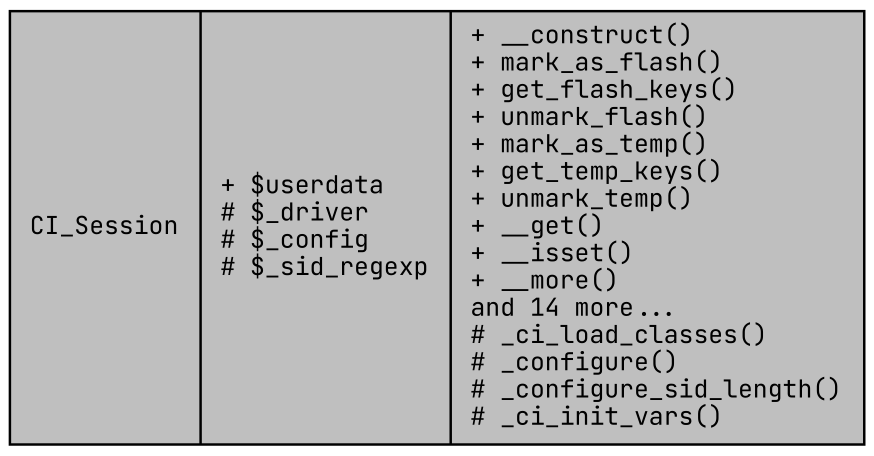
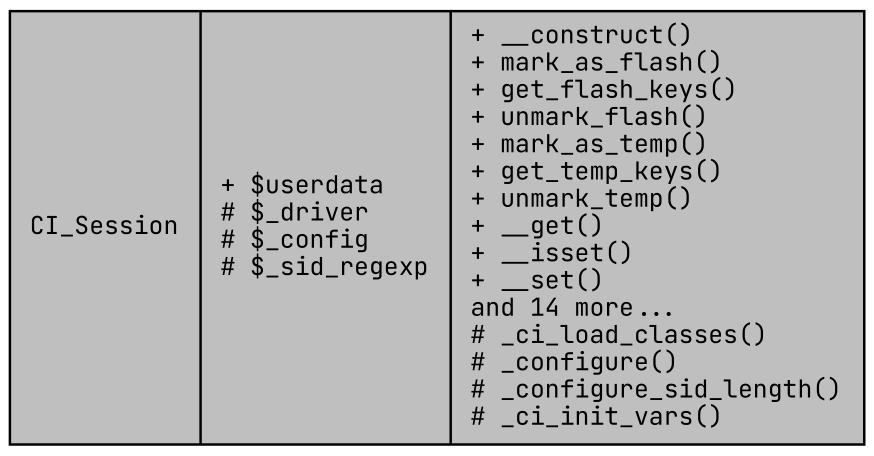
node "CI_Session": text "+ __more()" -> "+ __set()"
